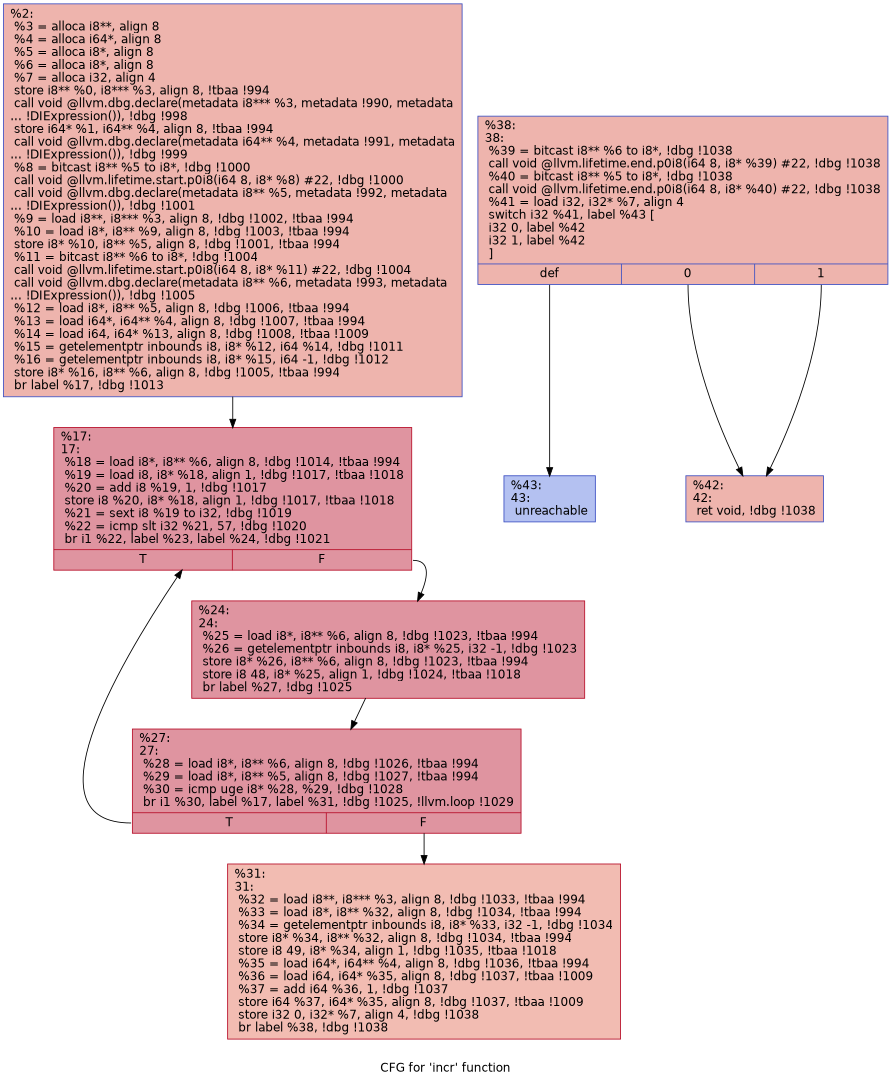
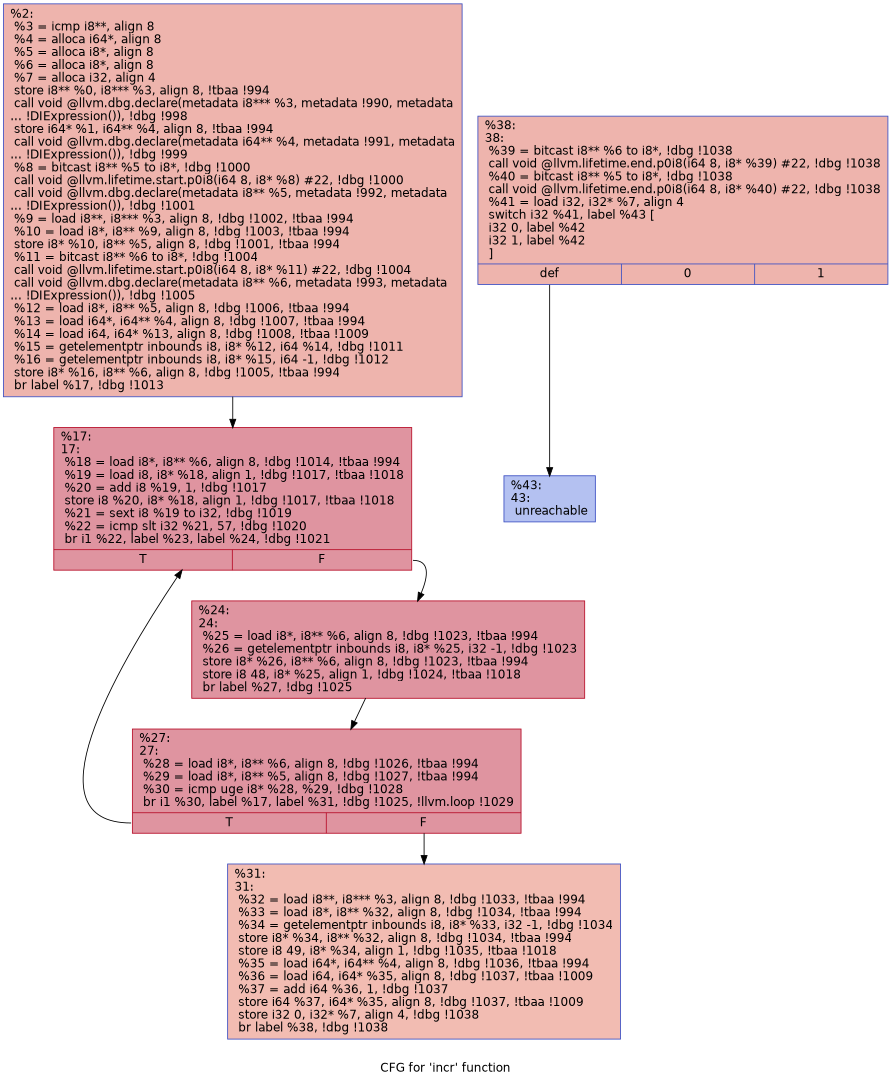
node "%2:": text "%3 = alloca i8**, align 8" -> "%3 = icmp i8**, align 8"
node "%42:": removed
node "%31:": color #b70d28ff -> #3d50c3ff
